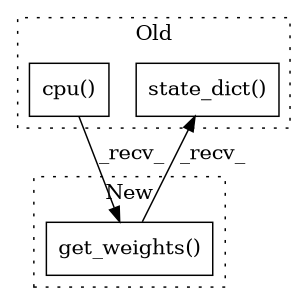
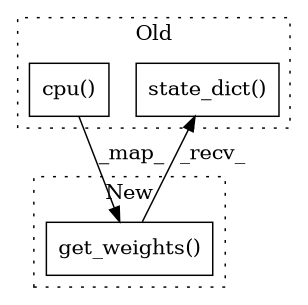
edge "cpu()" -> "get_weights()": label "_recv_" -> "_map_"
